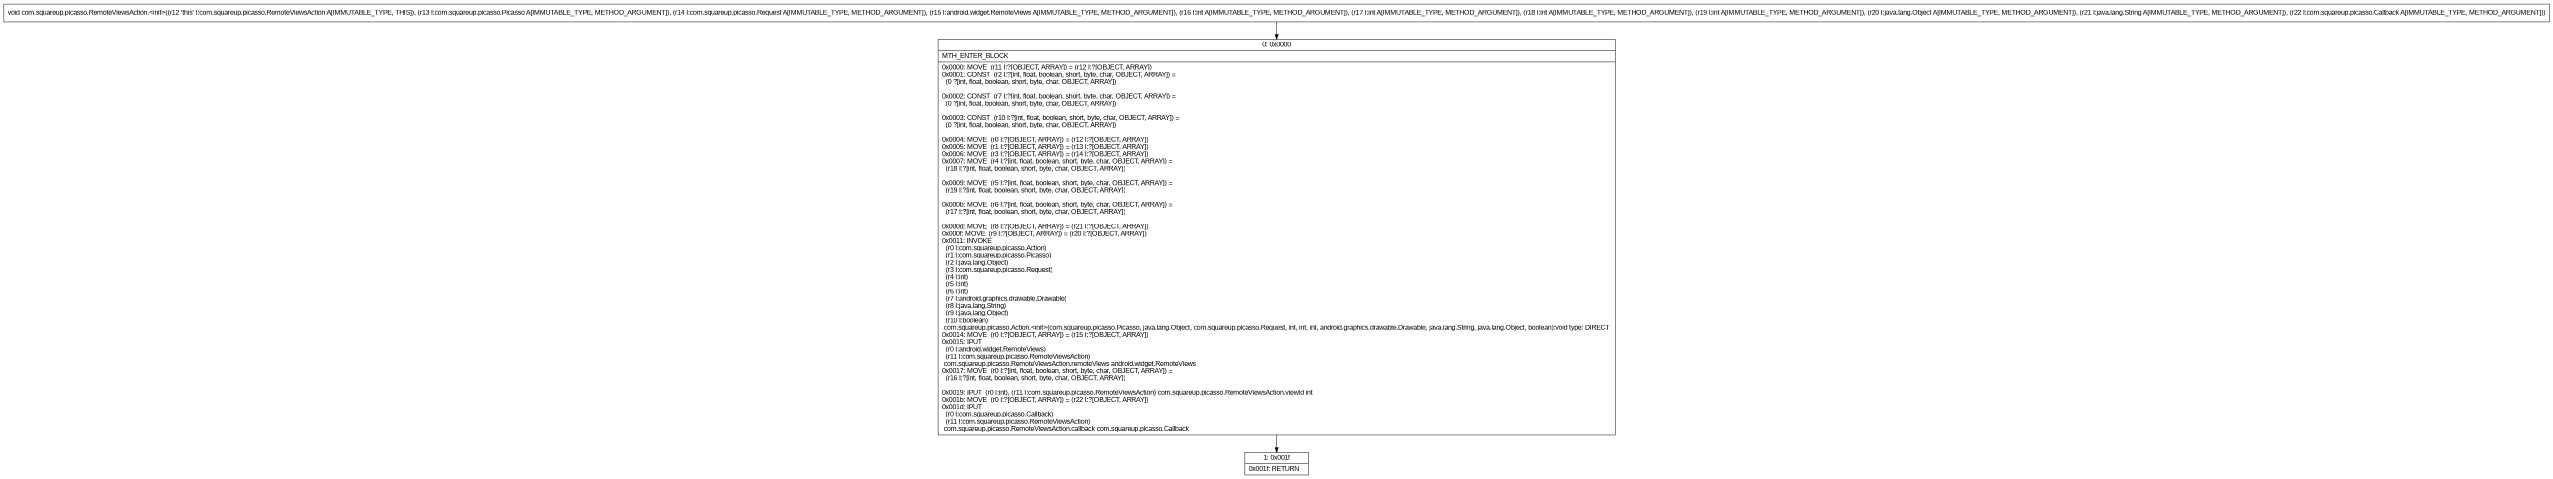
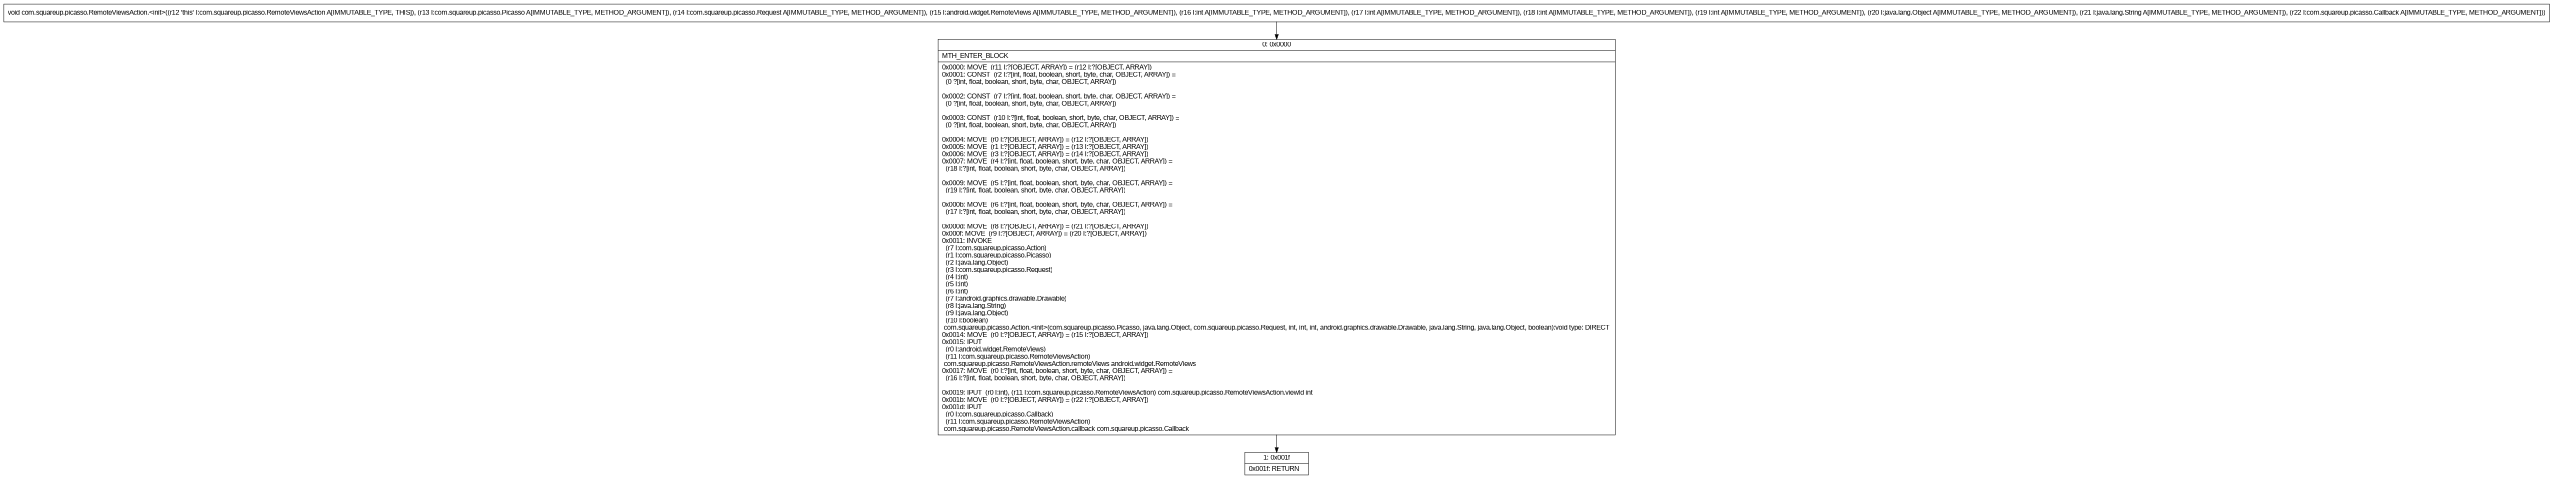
node "0: 0x0000": text "(r0 I:com.squareup.picasso.Action)" -> "(r7 I:com.squareup.picasso.Action)"
